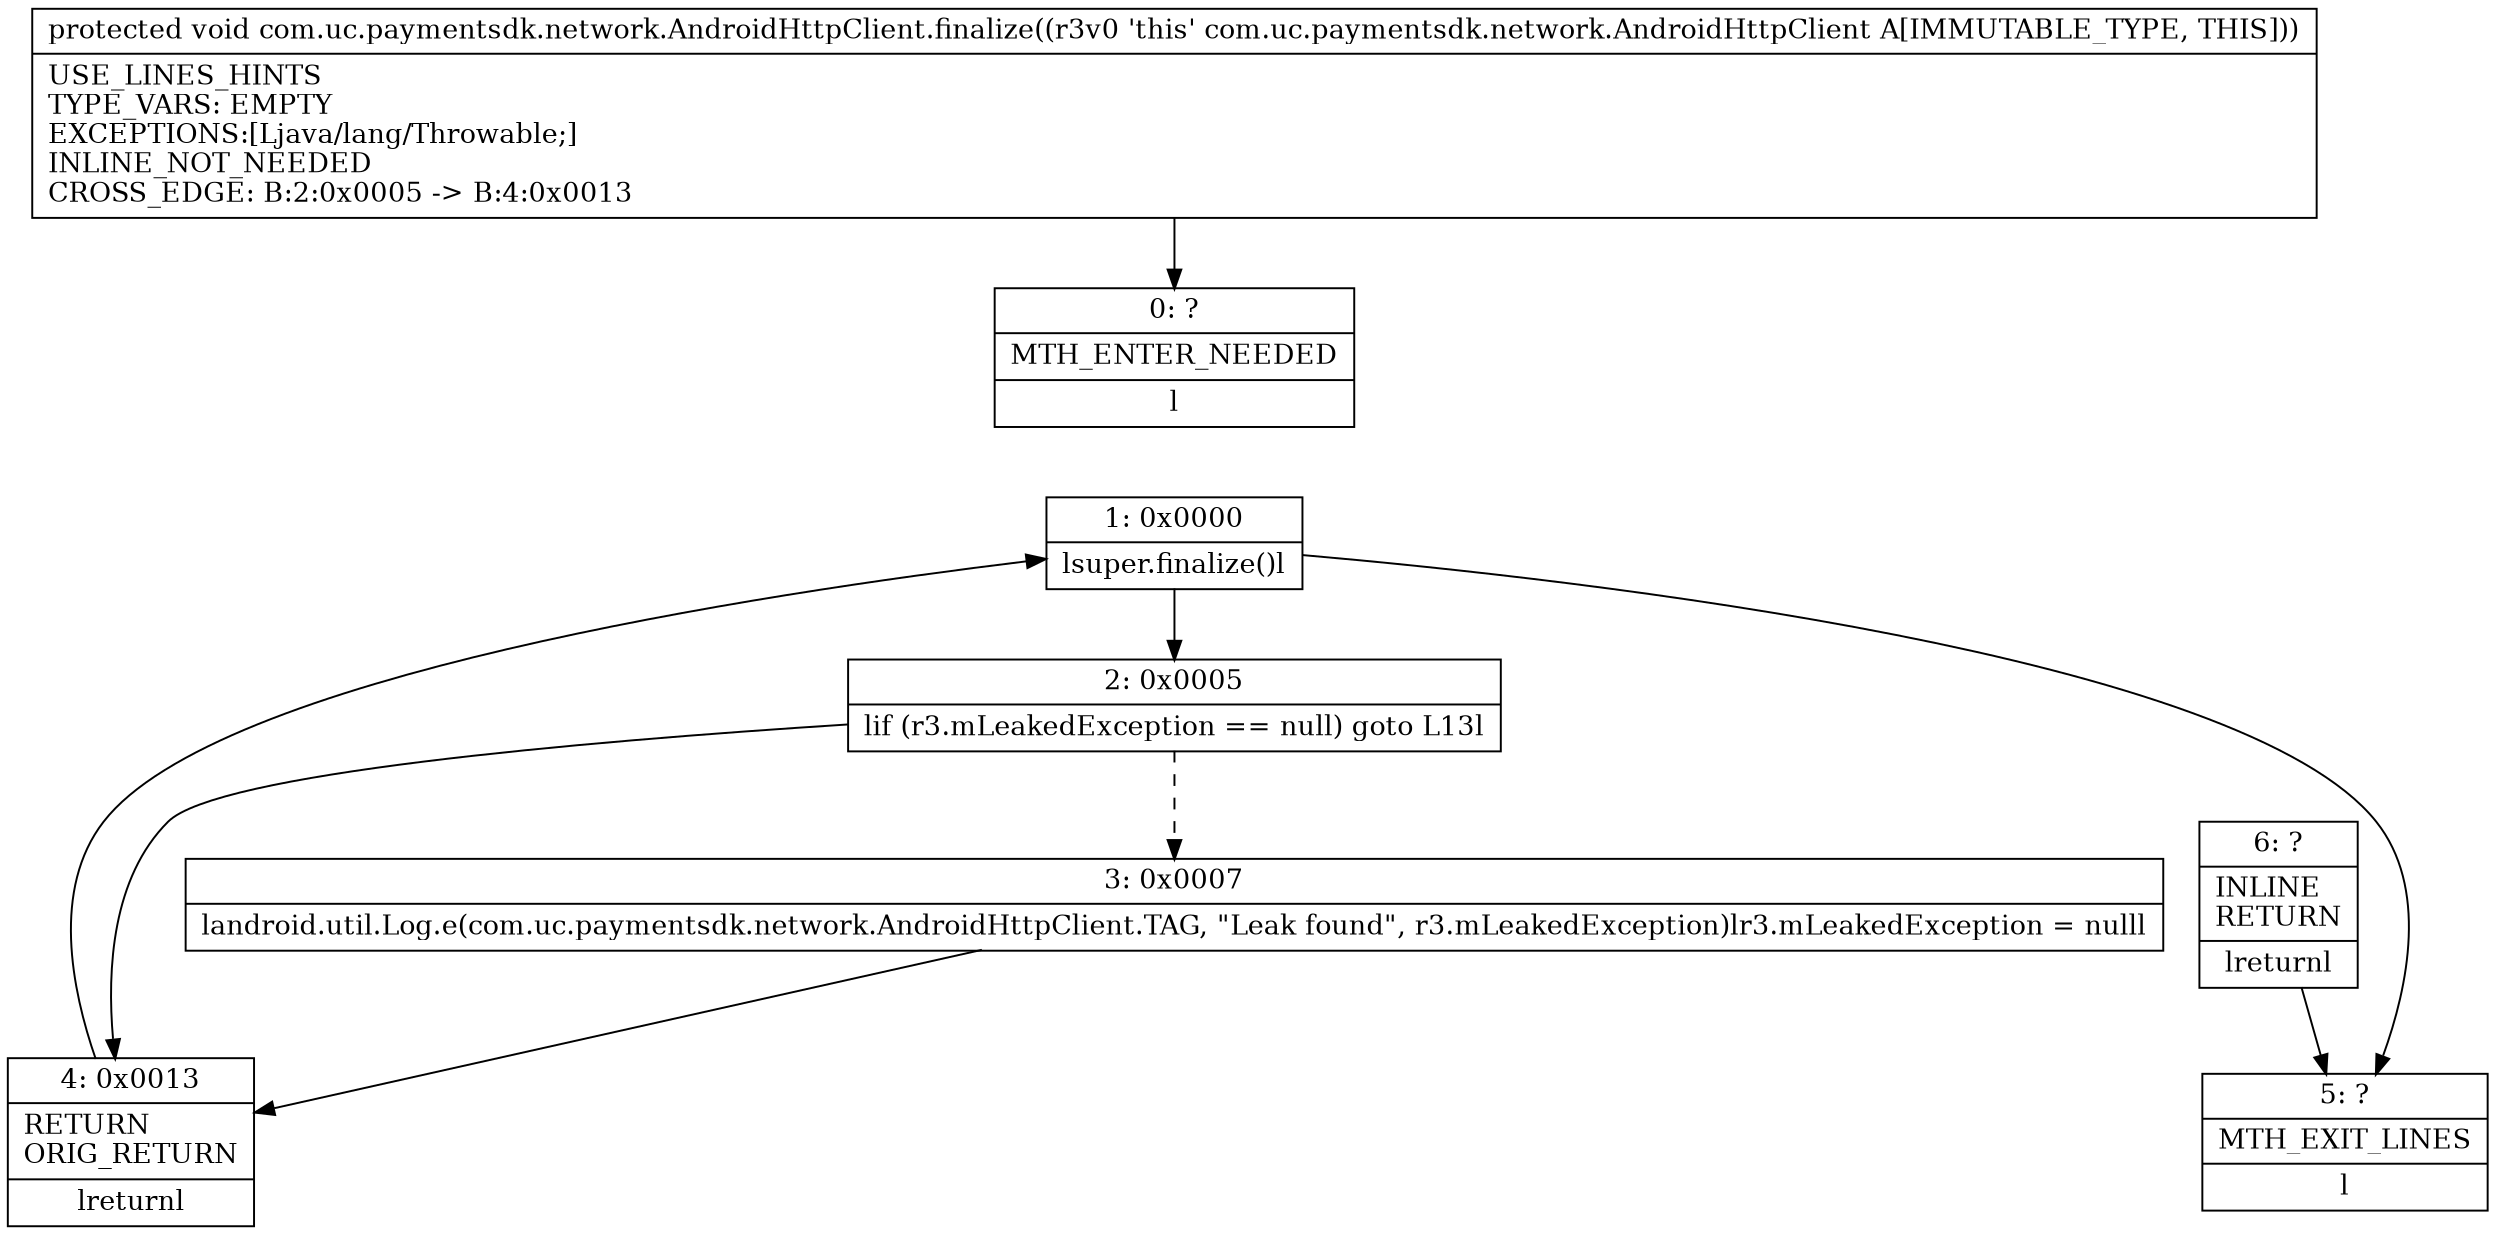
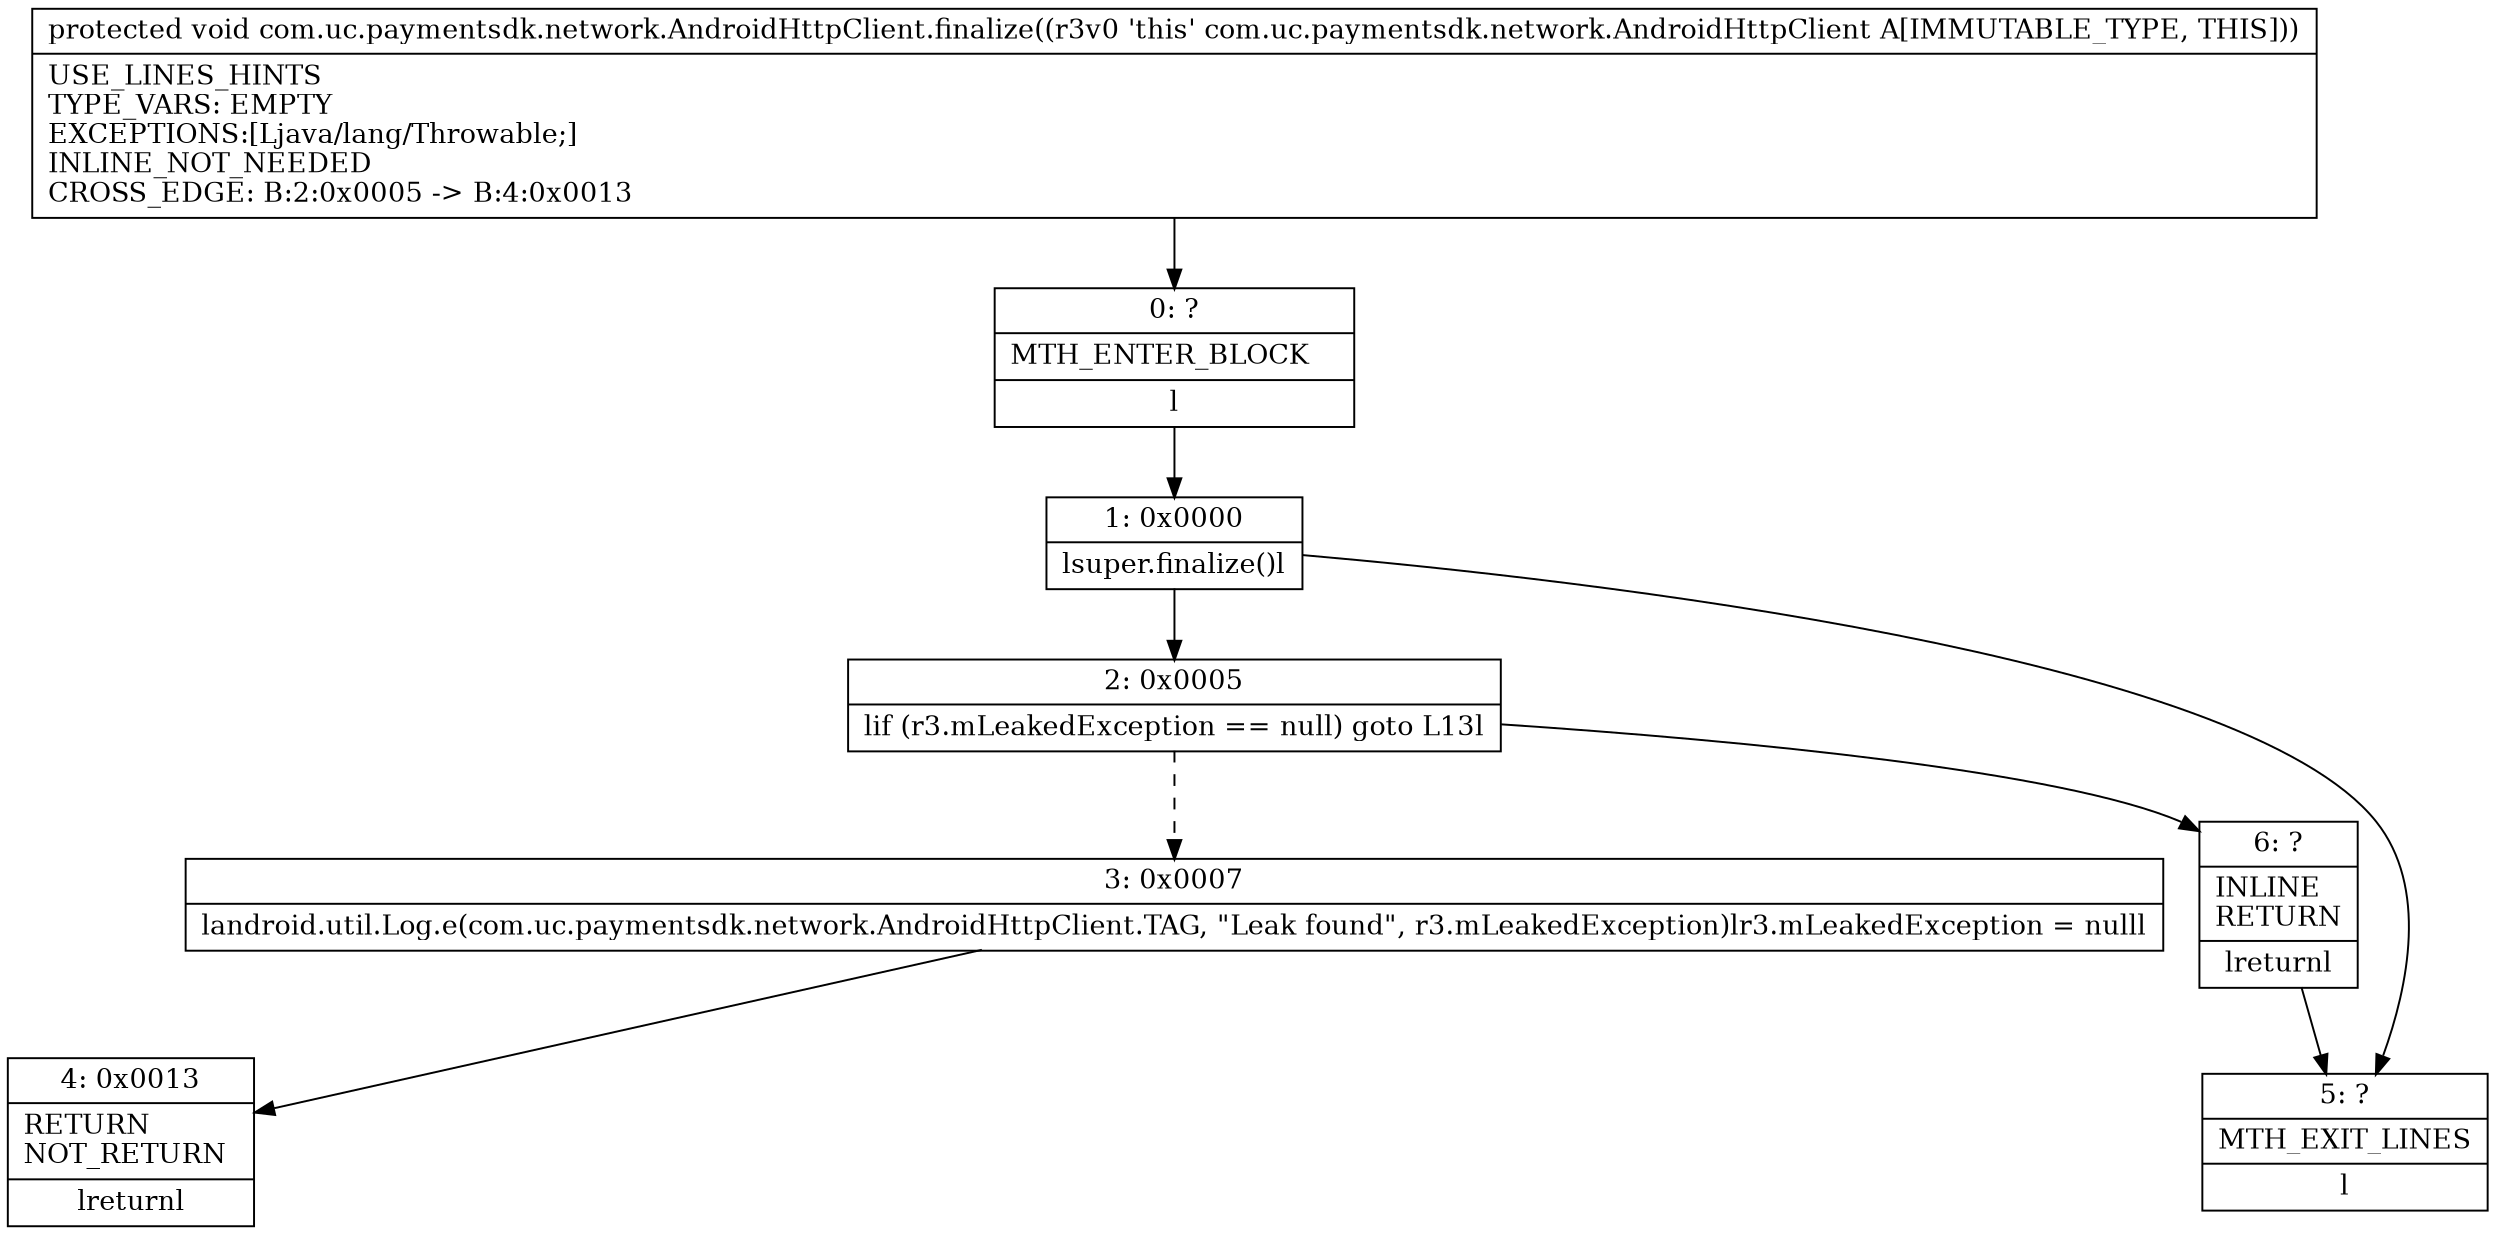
node "0: ?": text "MTH_ENTER_NEEDED" -> "MTH_ENTER_BLOCK"
edge "4: 0x0013" -> "1: 0x0000": now "0: ?" -> "1: 0x0000"
edge "2: 0x0005" -> "4: 0x0013": now "2: 0x0005" -> "6: ?"
node "4: 0x0013": text "ORIG_RETURN" -> "NOT_RETURN"
